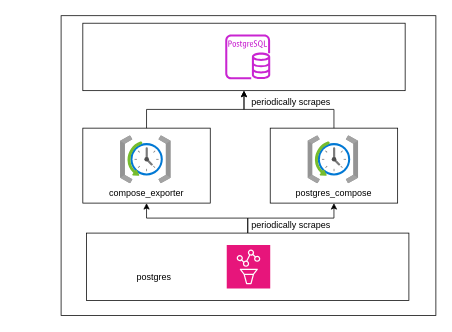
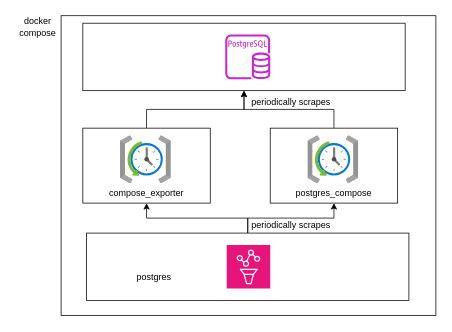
node "docker compose": added
